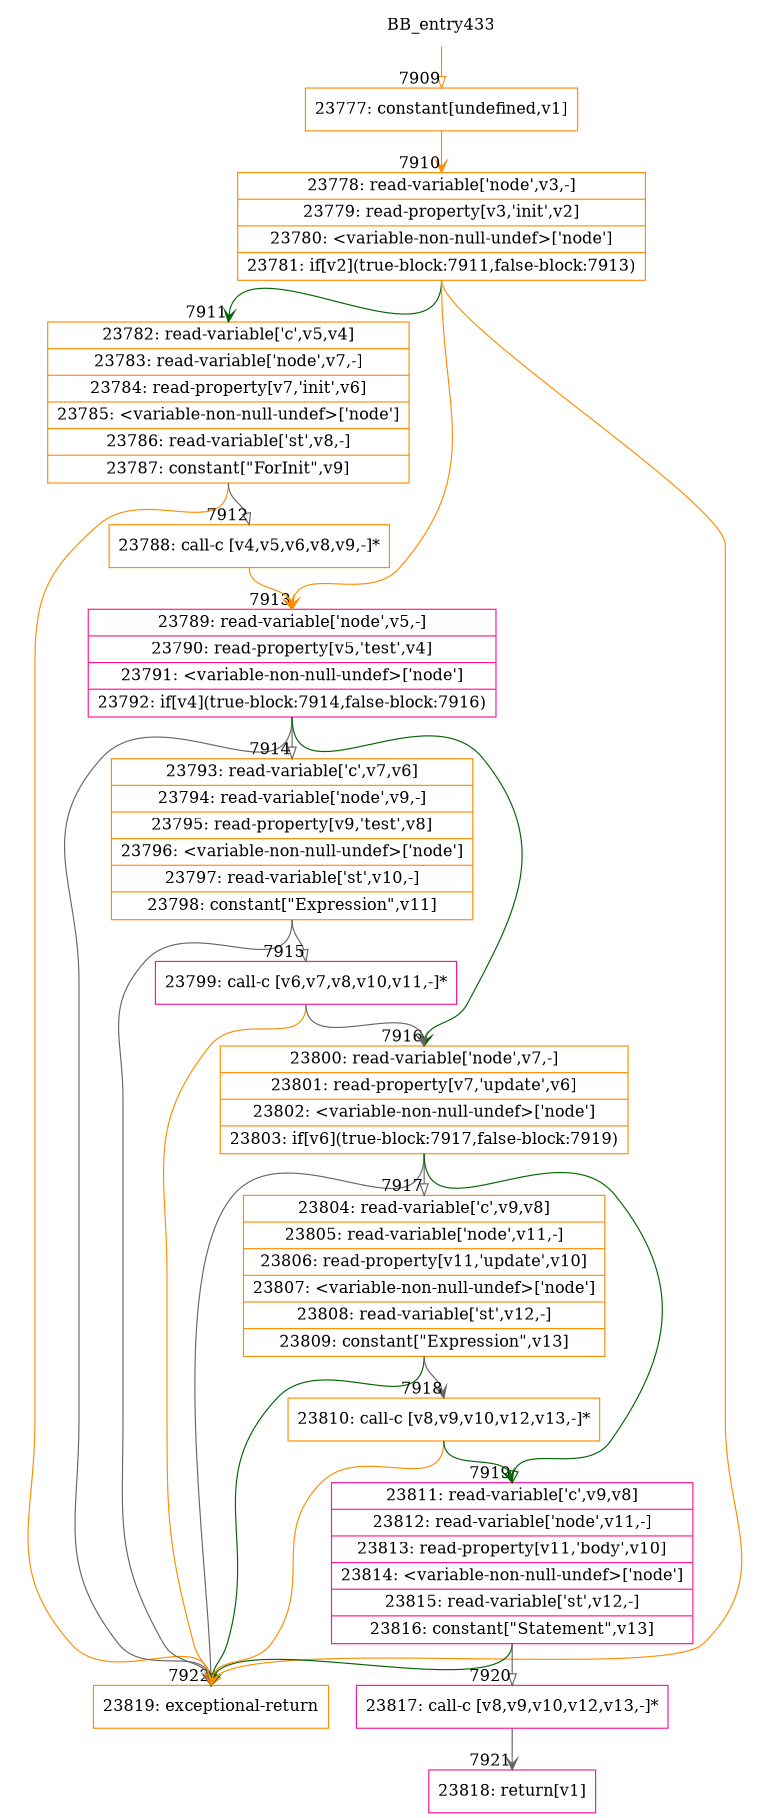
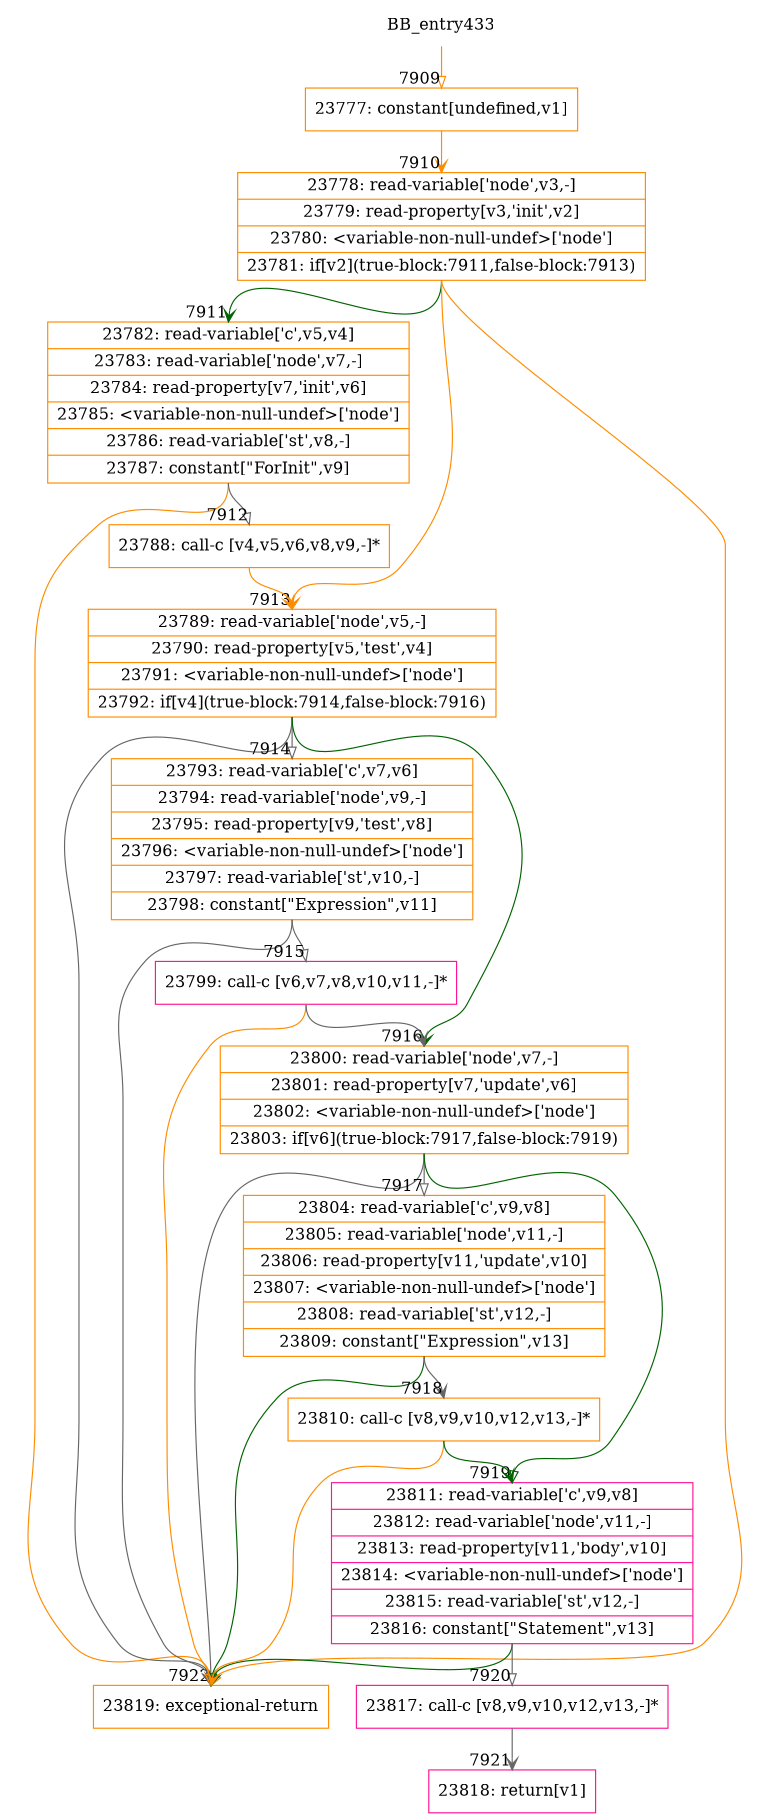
node "23789: read-variable['node',v5,-]": color deeppink -> darkorange
